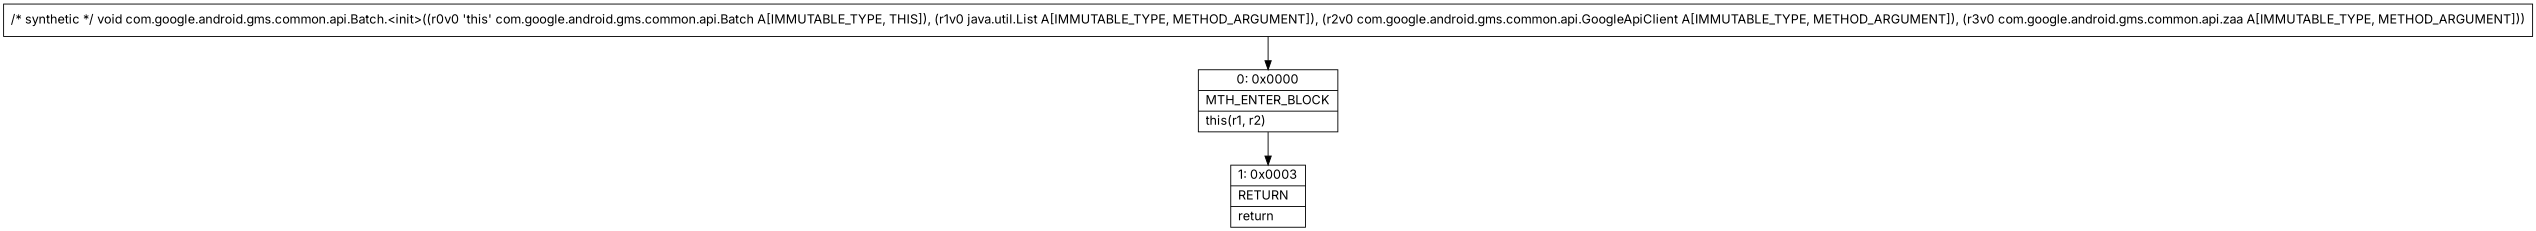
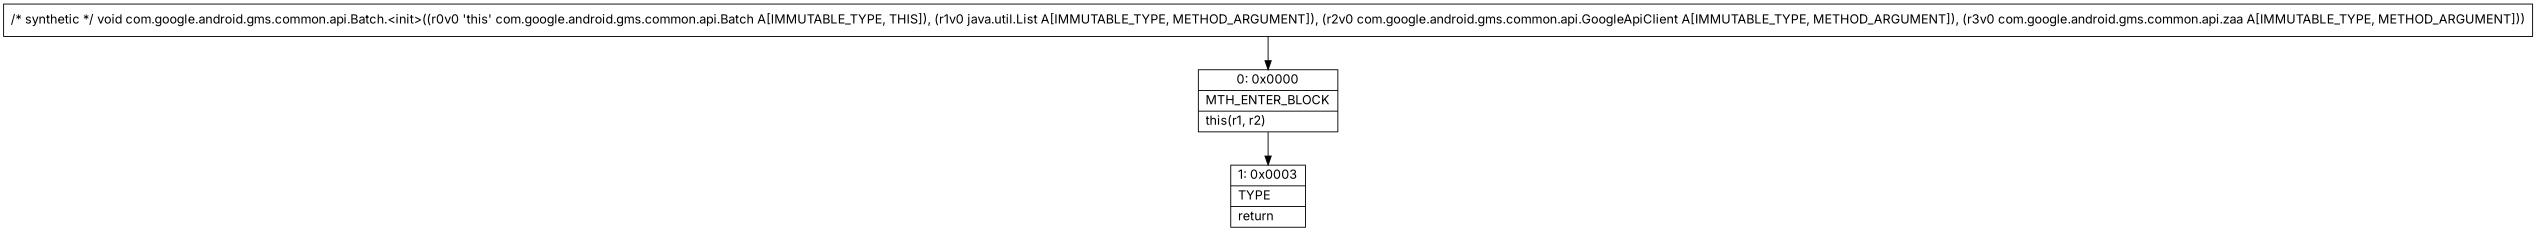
node "1: 0x0003": text "RETURN" -> "TYPE"
